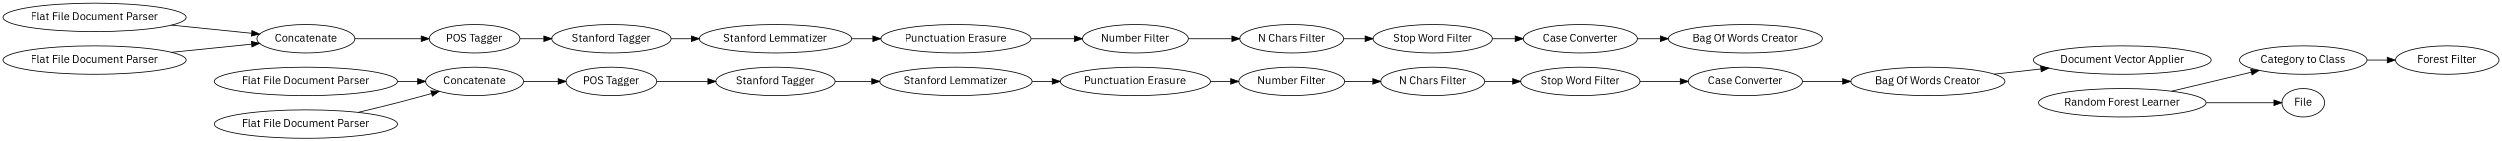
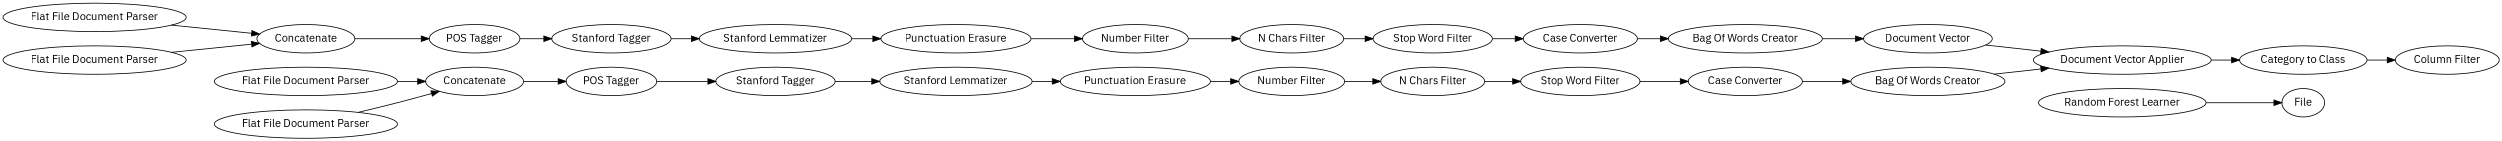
node "Document Vector": added
node "Forest Filter": label "Forest Filter" -> "Column Filter"
edge "Random Forest Learner" -> "Category to Class": now "Document Vector Applier" -> "Category to Class"
